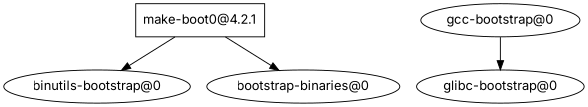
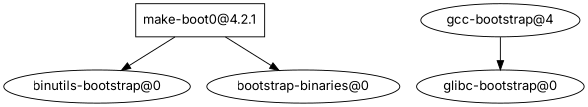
node "gcc-bootstrap@0": label "gcc-bootstrap@0" -> "gcc-bootstrap@4"
